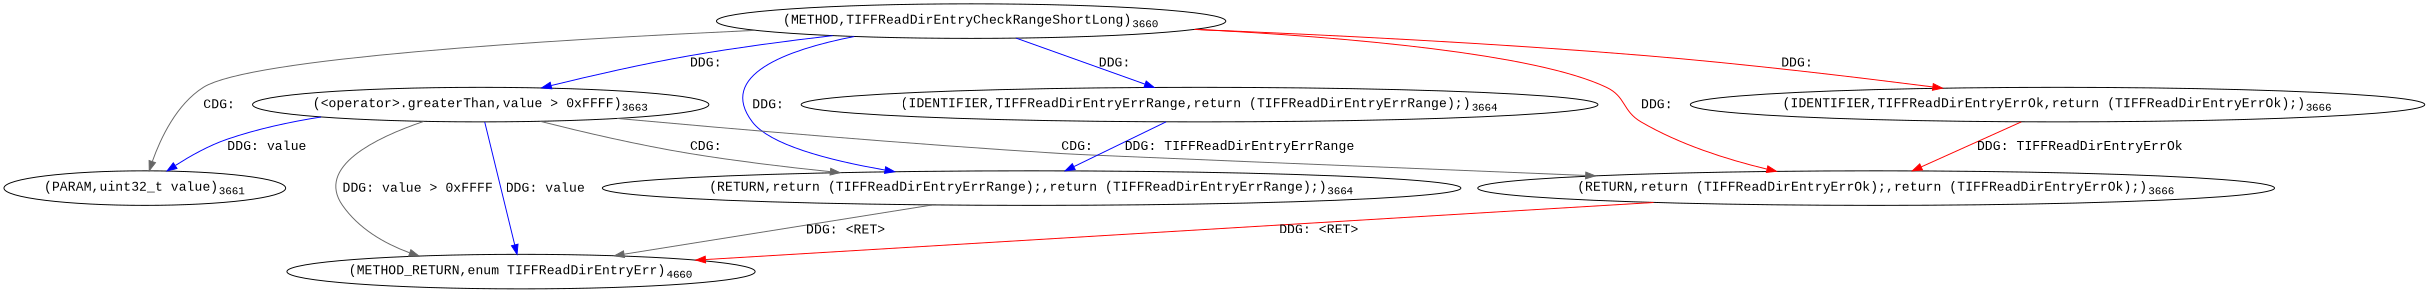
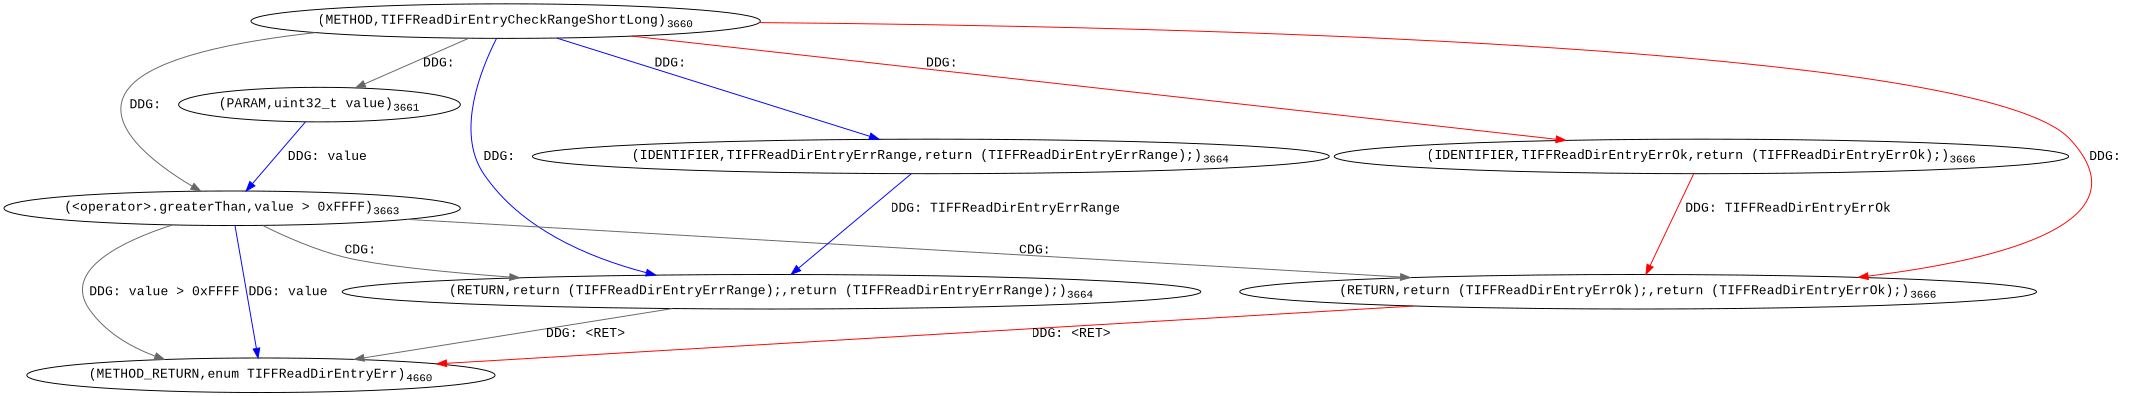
edge "(METHOD,TIFFReadDirEntryCheckRangeShortLong)" -> "(<operator>.greaterThan,value > 0xFFFF)": color blue -> gray40
edge "(METHOD,TIFFReadDirEntryCheckRangeShortLong)" -> "(PARAM,uint32_t value)": label "CDG: " -> "DDG: "
edge "(<operator>.greaterThan,value > 0xFFFF)" -> "(PARAM,uint32_t value)": reversed
